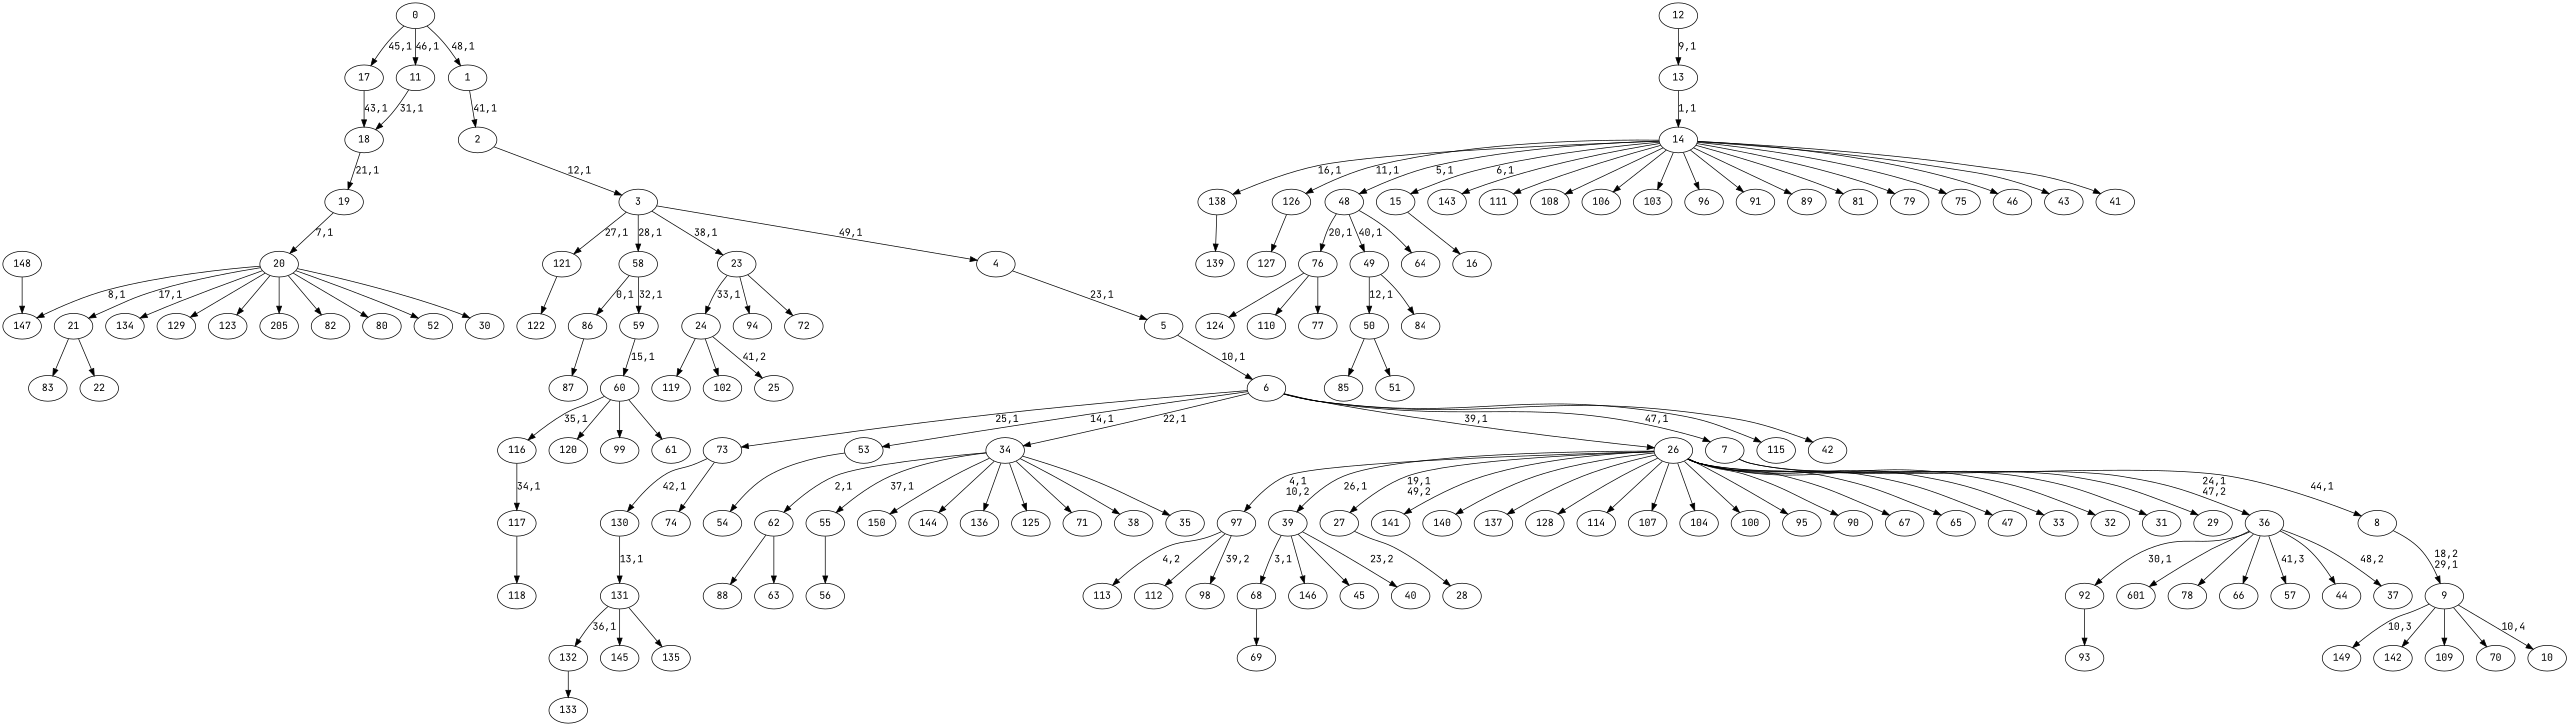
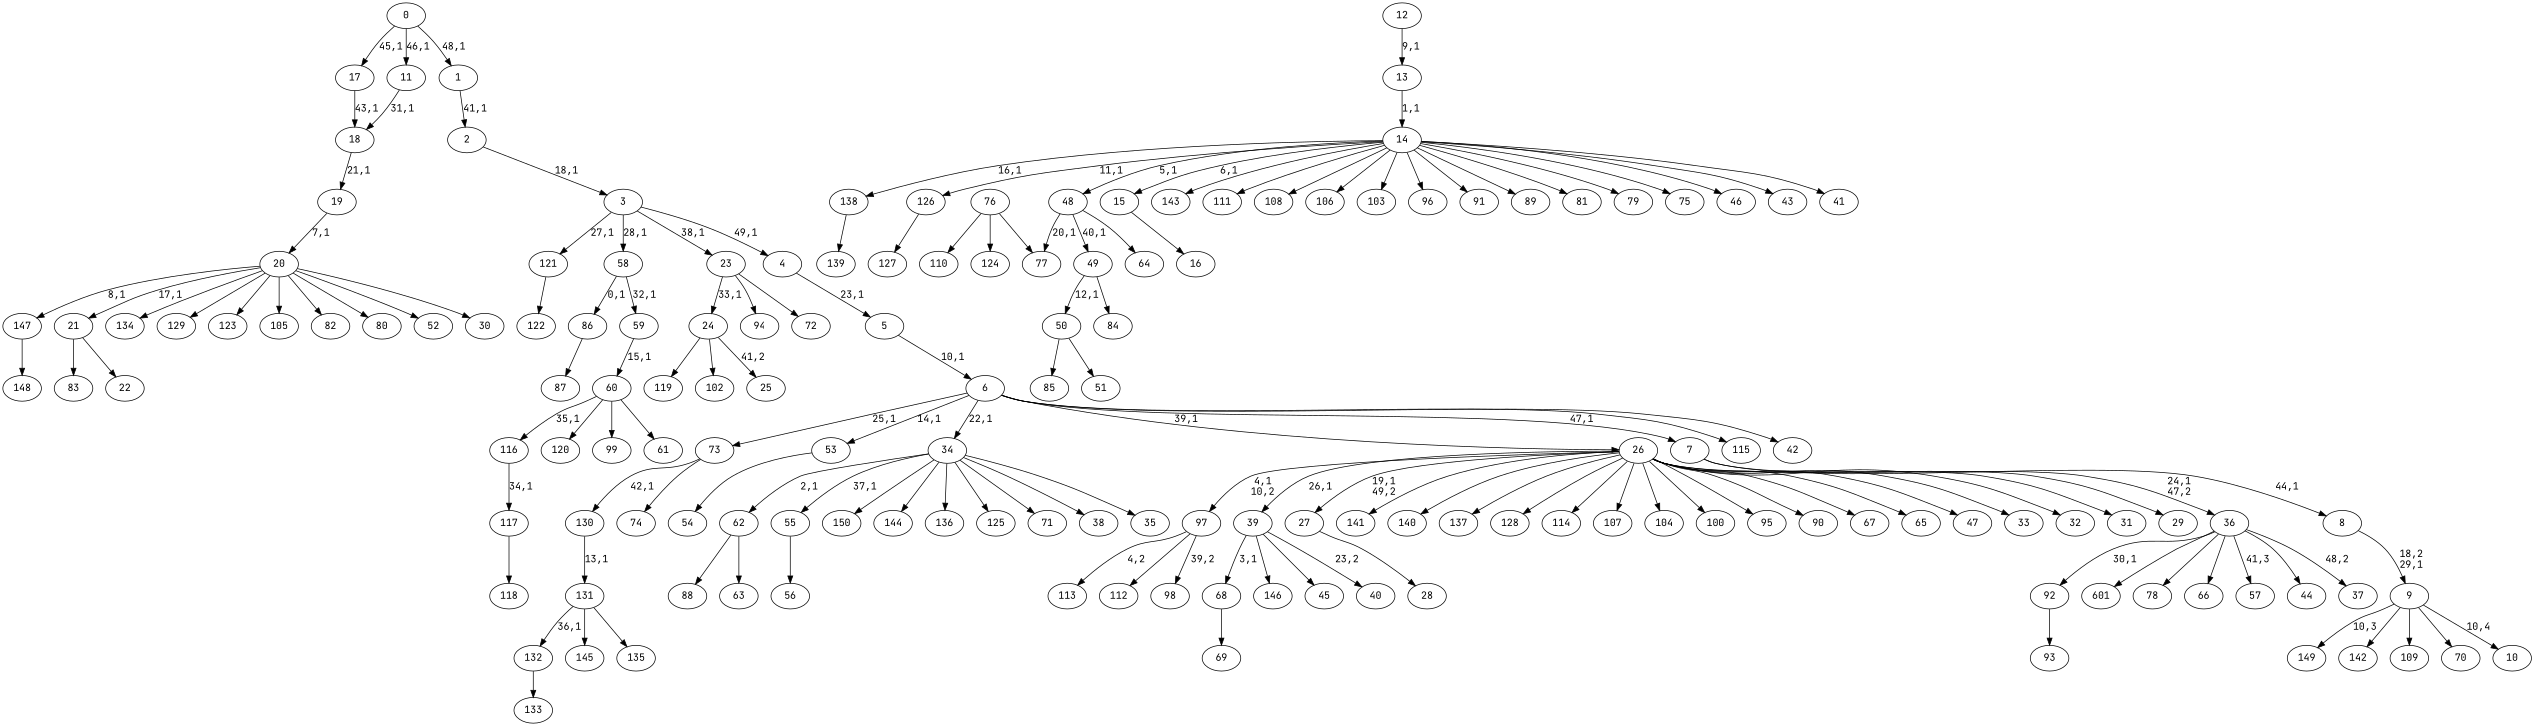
edge "2" -> "3": label "12,1" -> "18,1"
edge "48" -> "76": now "48" -> "77"
edge "148" -> "147": reversed
node "205": label "205" -> "105"
